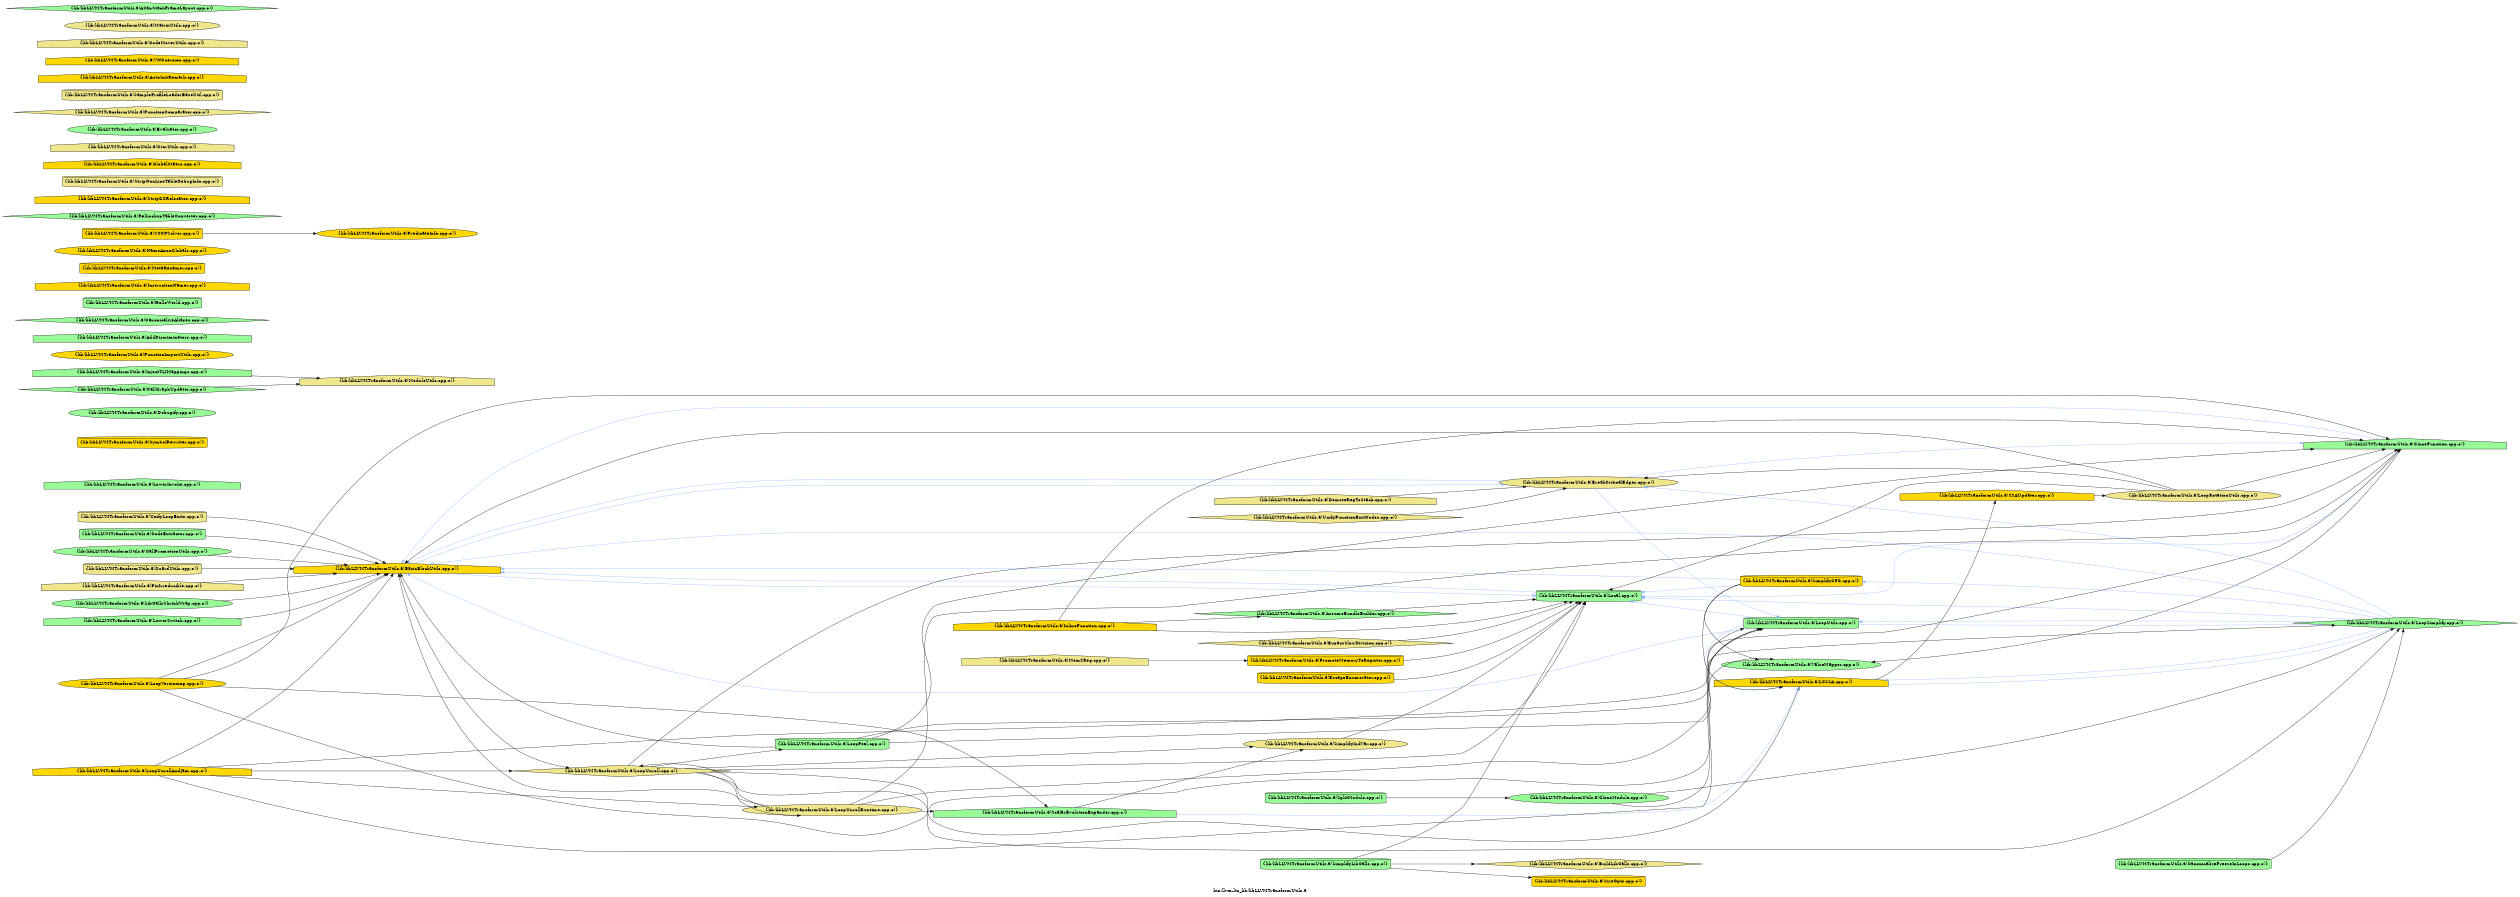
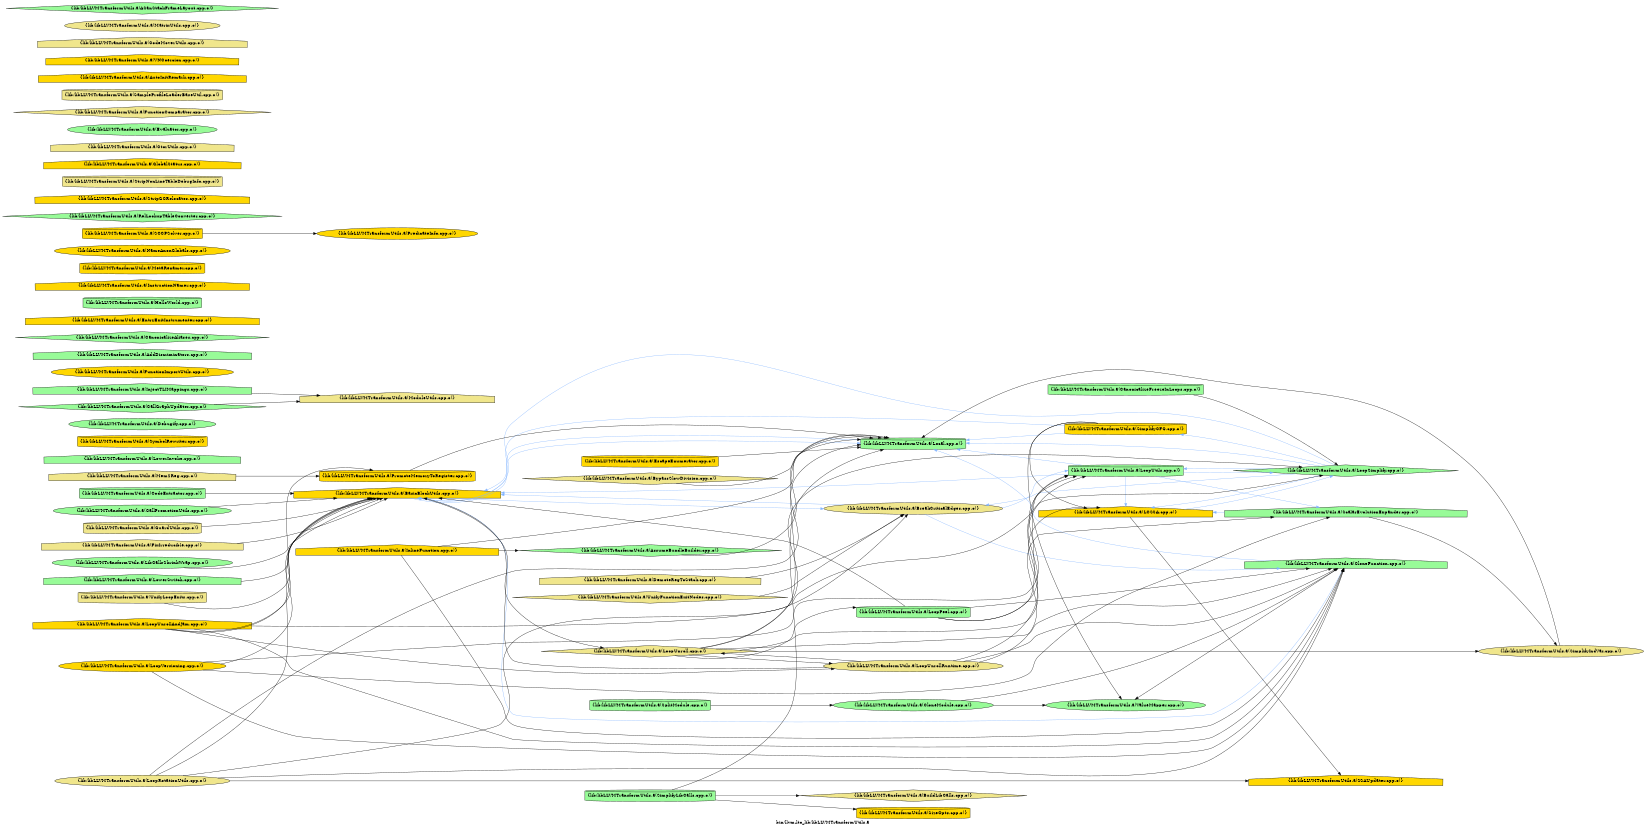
node "{lib/libLLVMTransformUtils.a(EntryExitInstrumenter.cpp.o)}": added
edge "{lib/libLLVMTransformUtils.a(LoopUtils.cpp.o)}" -> "{lib/libLLVMTransformUtils.a(ScalarEvolutionExpander.cpp.o)}": added
edge "{lib/libLLVMTransformUtils.a(SSAUpdater.cpp.o)}" -> "{lib/libLLVMTransformUtils.a(LoopRotationUtils.cpp.o)}": reversed
edge "{lib/libLLVMTransformUtils.a(CloneModule.cpp.o)}" -> "{lib/libLLVMTransformUtils.a(LoopSimplify.cpp.o)}": now "{lib/libLLVMTransformUtils.a(CloneModule.cpp.o)}" -> "{lib/libLLVMTransformUtils.a(CloneFunction.cpp.o)}"
edge "{lib/libLLVMTransformUtils.a(LoopUnrollAndJam.cpp.o)}" -> "{lib/libLLVMTransformUtils.a(LoopUnroll.cpp.o)}": now "{lib/libLLVMTransformUtils.a(LoopUnrollAndJam.cpp.o)}" -> "{lib/libLLVMTransformUtils.a(PromoteMemoryToRegister.cpp.o)}"
